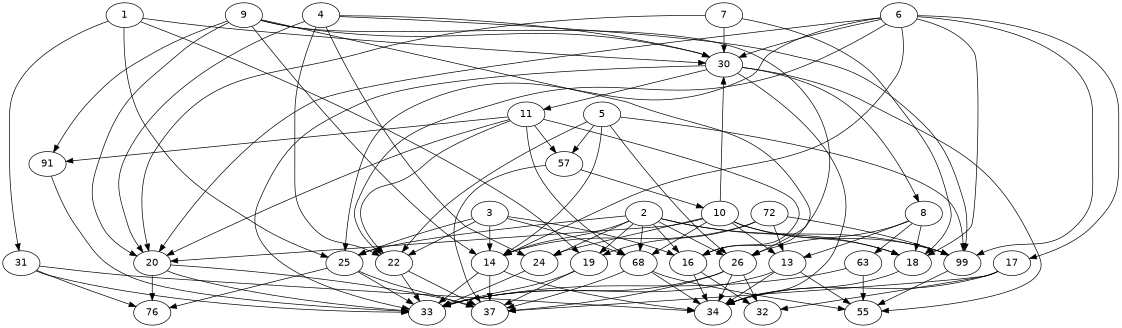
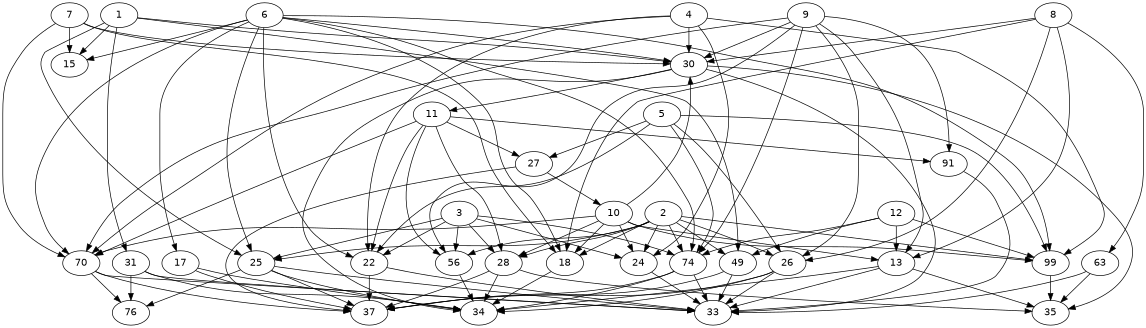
node "15": added
edge "30" -> "8": reversed
edge "9" -> "13": added
node "57": label "57" -> "27"
node "72": label "72" -> "12"
edge "3" -> "24": added
node "20": label "20" -> "70"
node "14": label "14" -> "74"
node "19": label "19" -> "49"
node "68": label "68" -> "28"
node "16": label "16" -> "56"
edge "25" -> "34": added
node "32": removed
node "55": label "55" -> "35"
